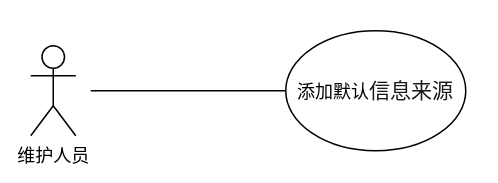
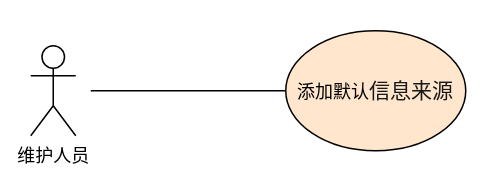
node "添加默认信息来源": fillcolor #ffffff -> #ffe6cc
